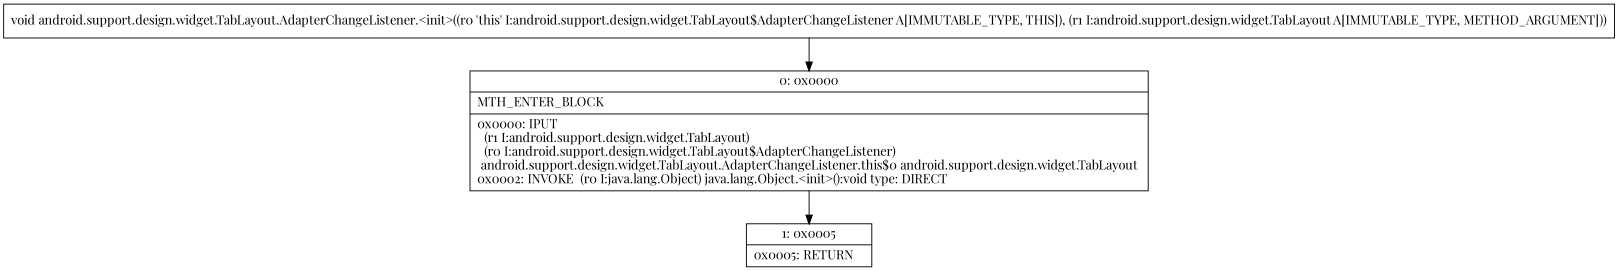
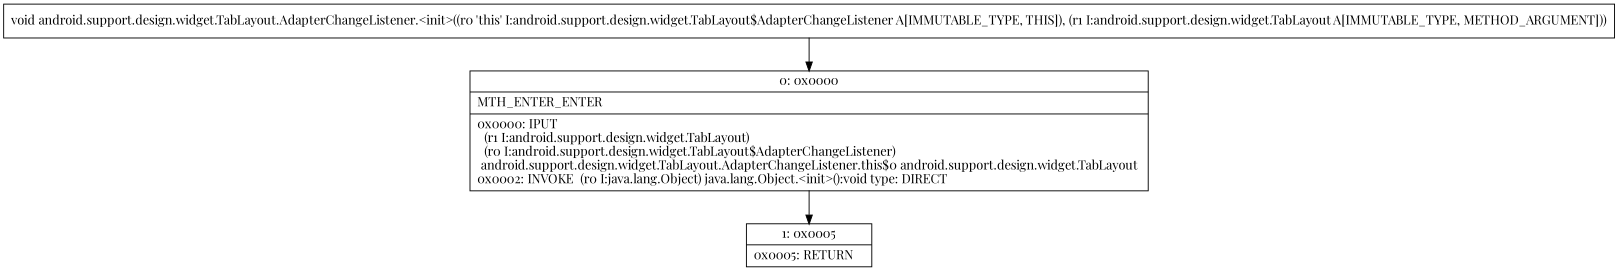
node "0: 0x0000": text "MTH_ENTER_BLOCK" -> "MTH_ENTER_ENTER"
